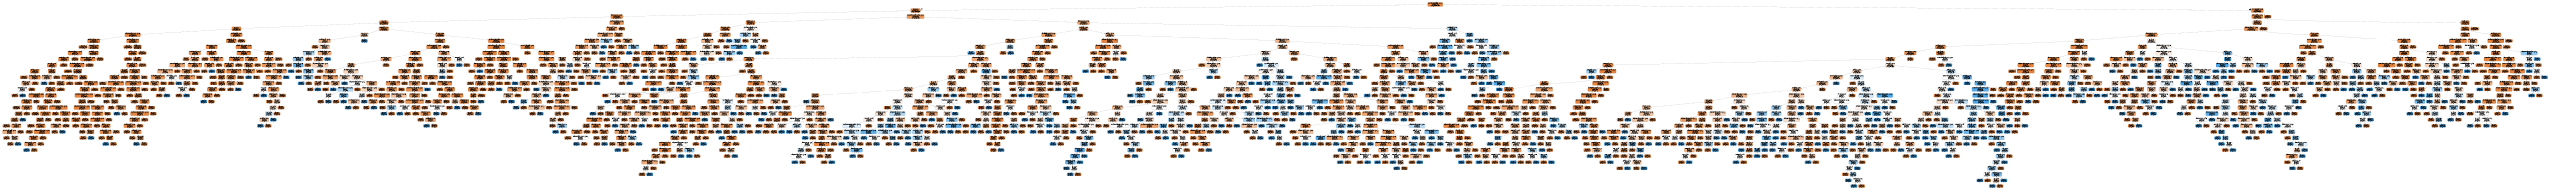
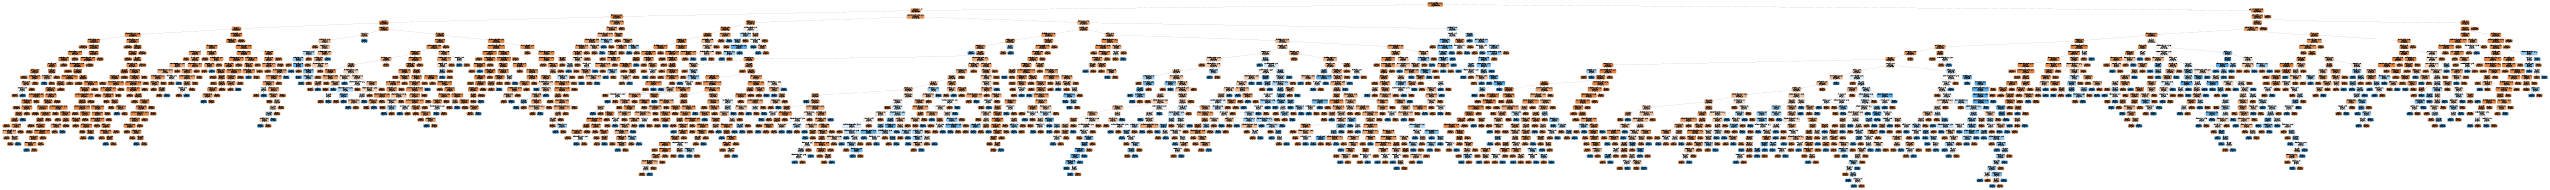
node "hits <= 2.95 istruedirect = 0.04 samples = 34 value = [48, 1]": label "hits <= 2.95 istruedirect = 0.04 samples = 34 value = [48, 1]" -> "hits <= 2.95 gini = 0.04 samples = 34 value = [48, 1]"
node "pageviews <= 4.29 gini = 0.33 samples = 13 value = [19, 5]": fillcolor #4fa8e8 -> #eca26d
node "visitnumber <= -0.0 gini = 0.3 samples = 7 value = [2, 9]": fillcolor #65b3eb -> #e78b48
